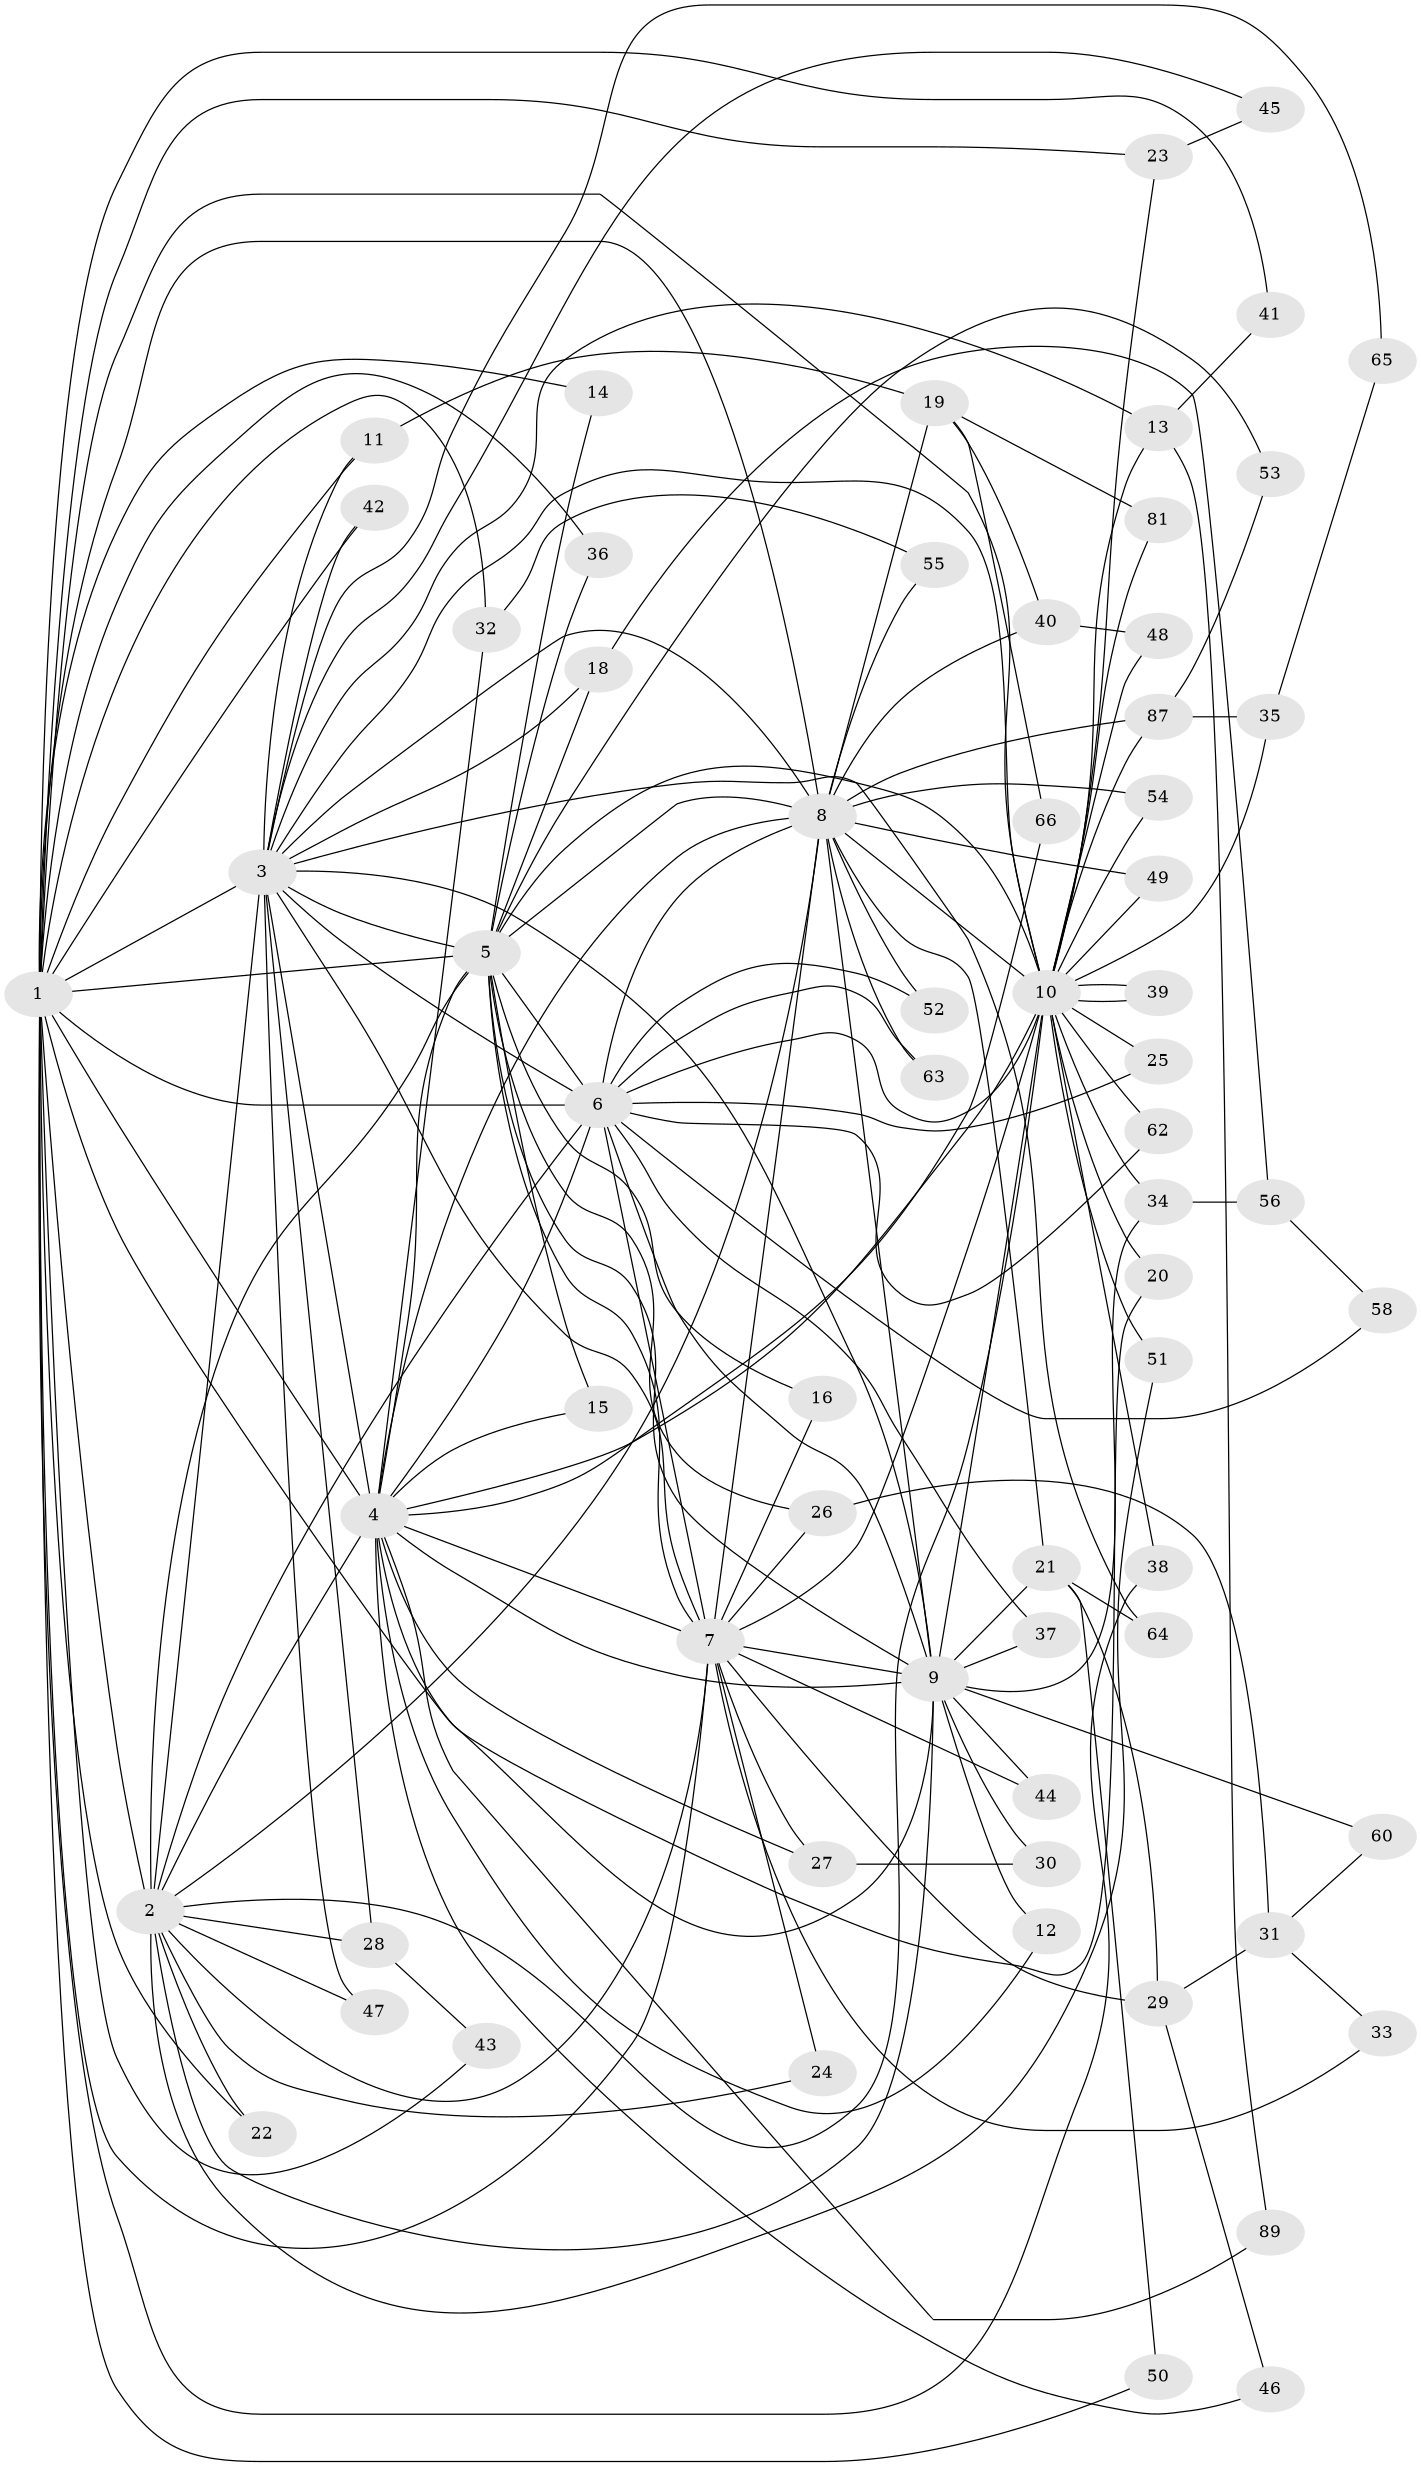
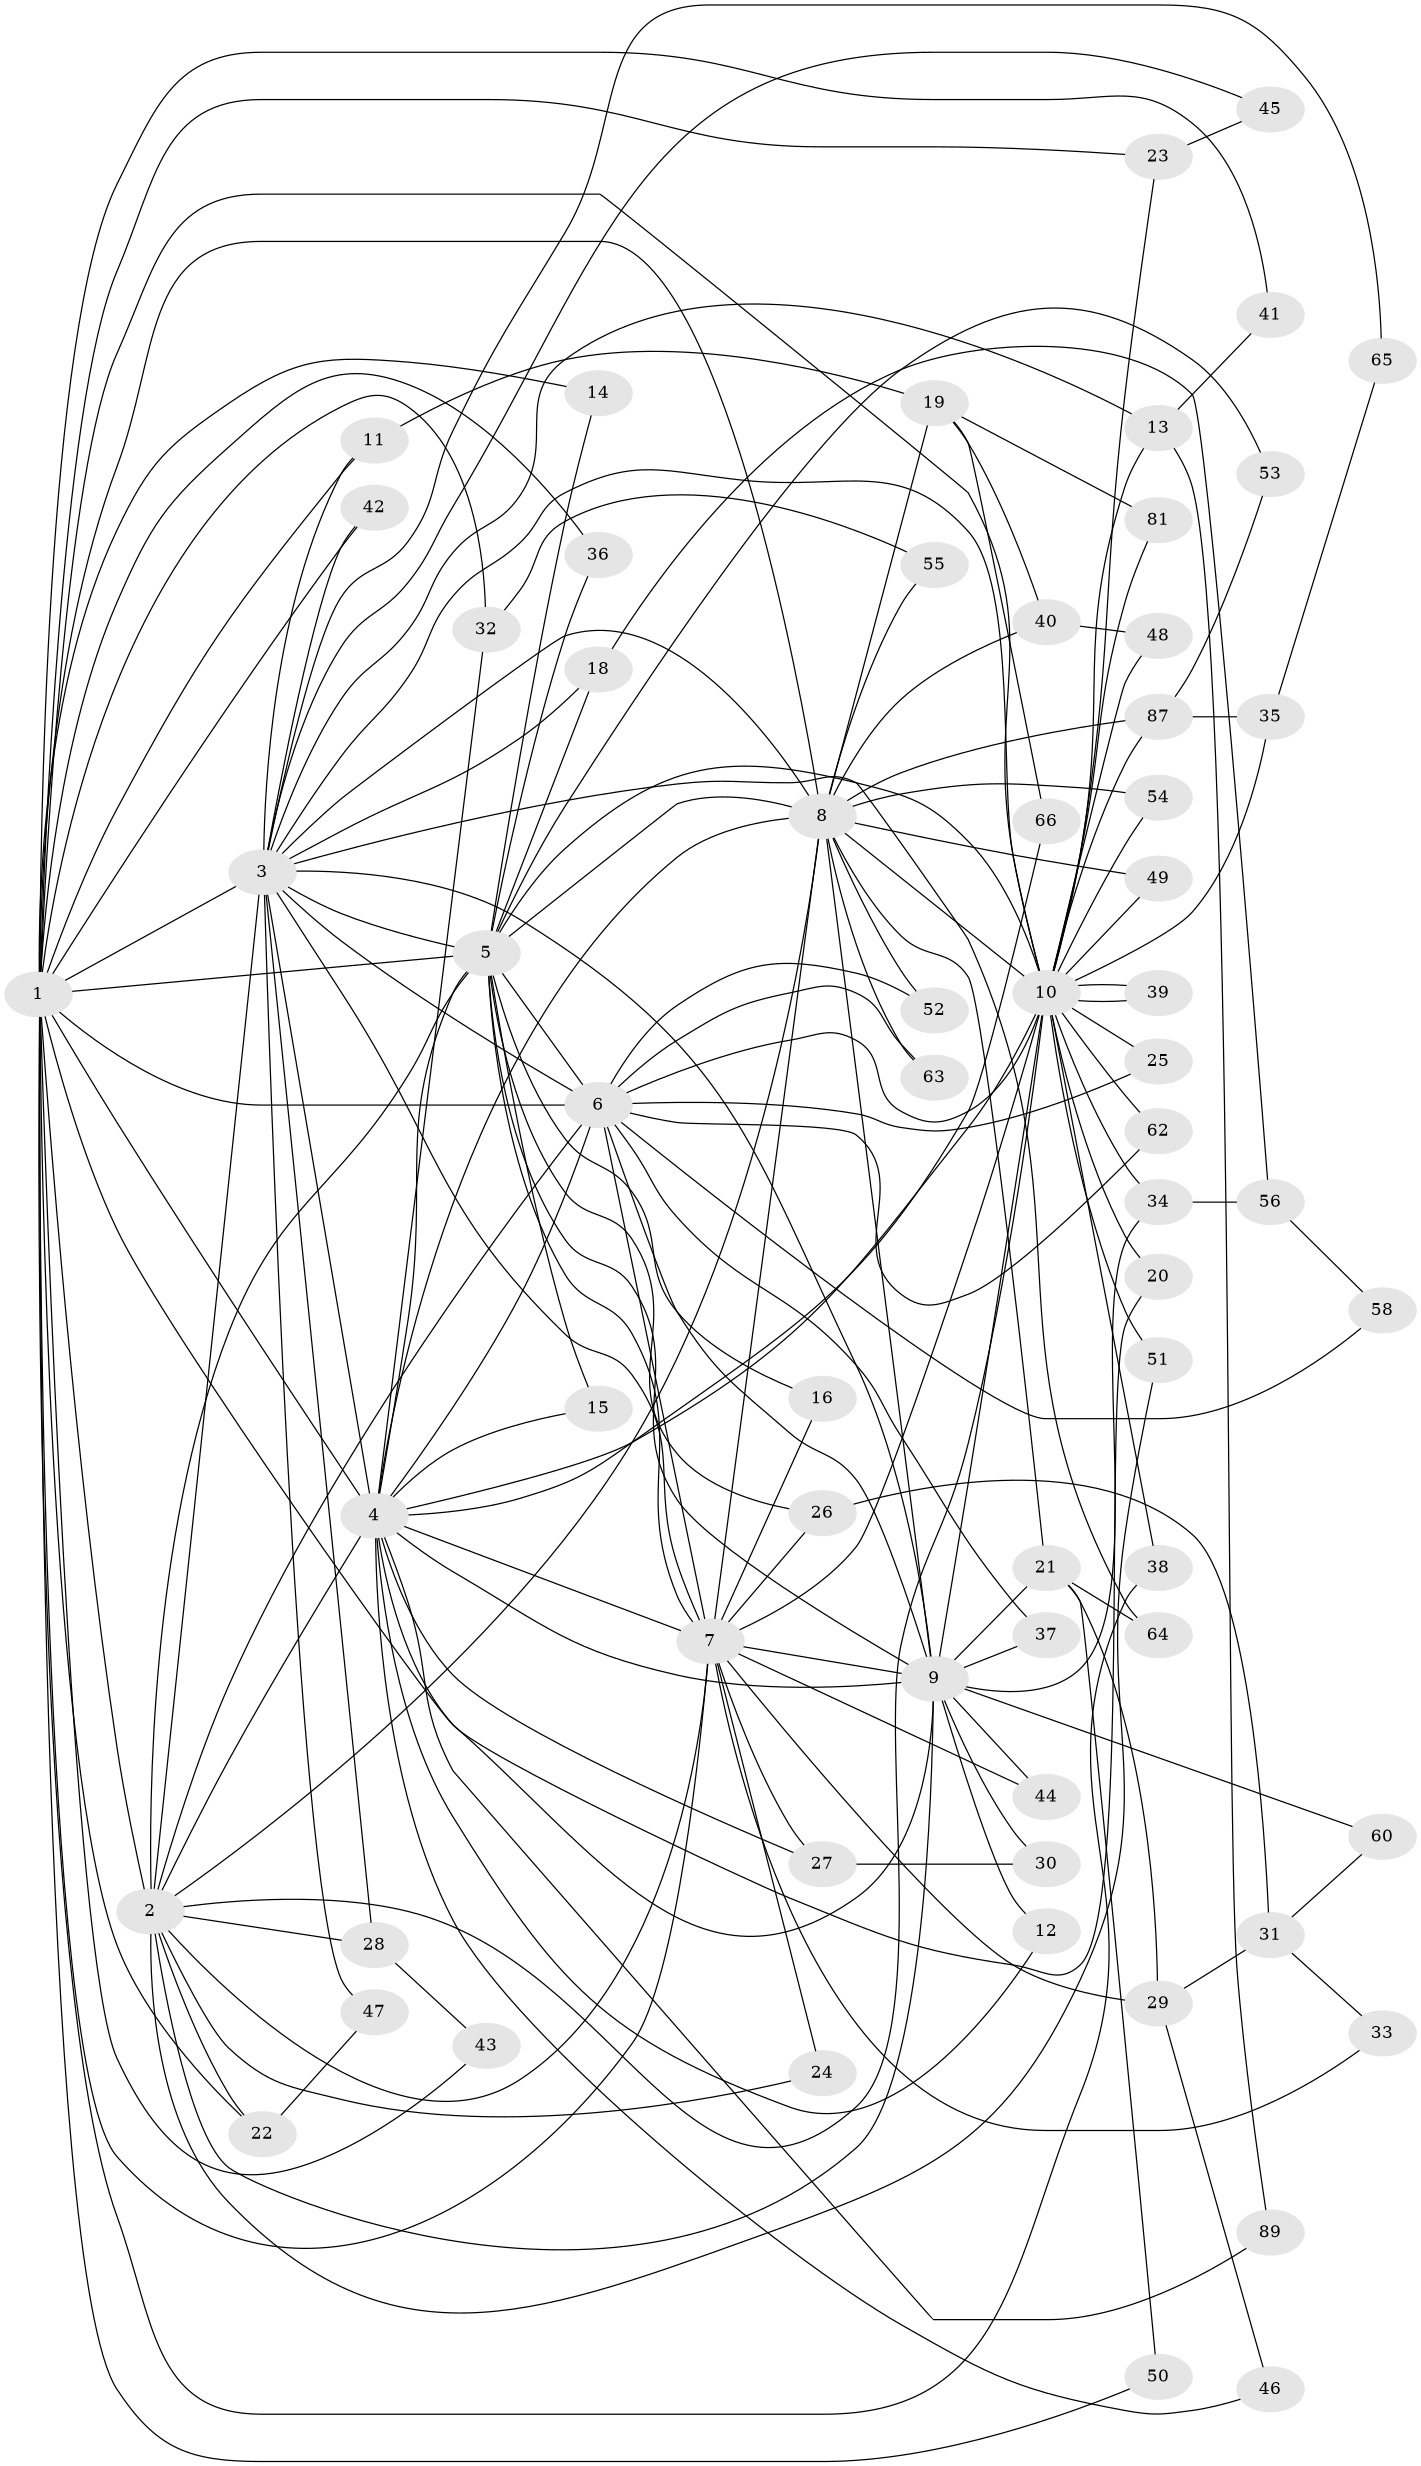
edge "8" -- "6": removed
edge "2" -- "47": now "22" -- "47"
